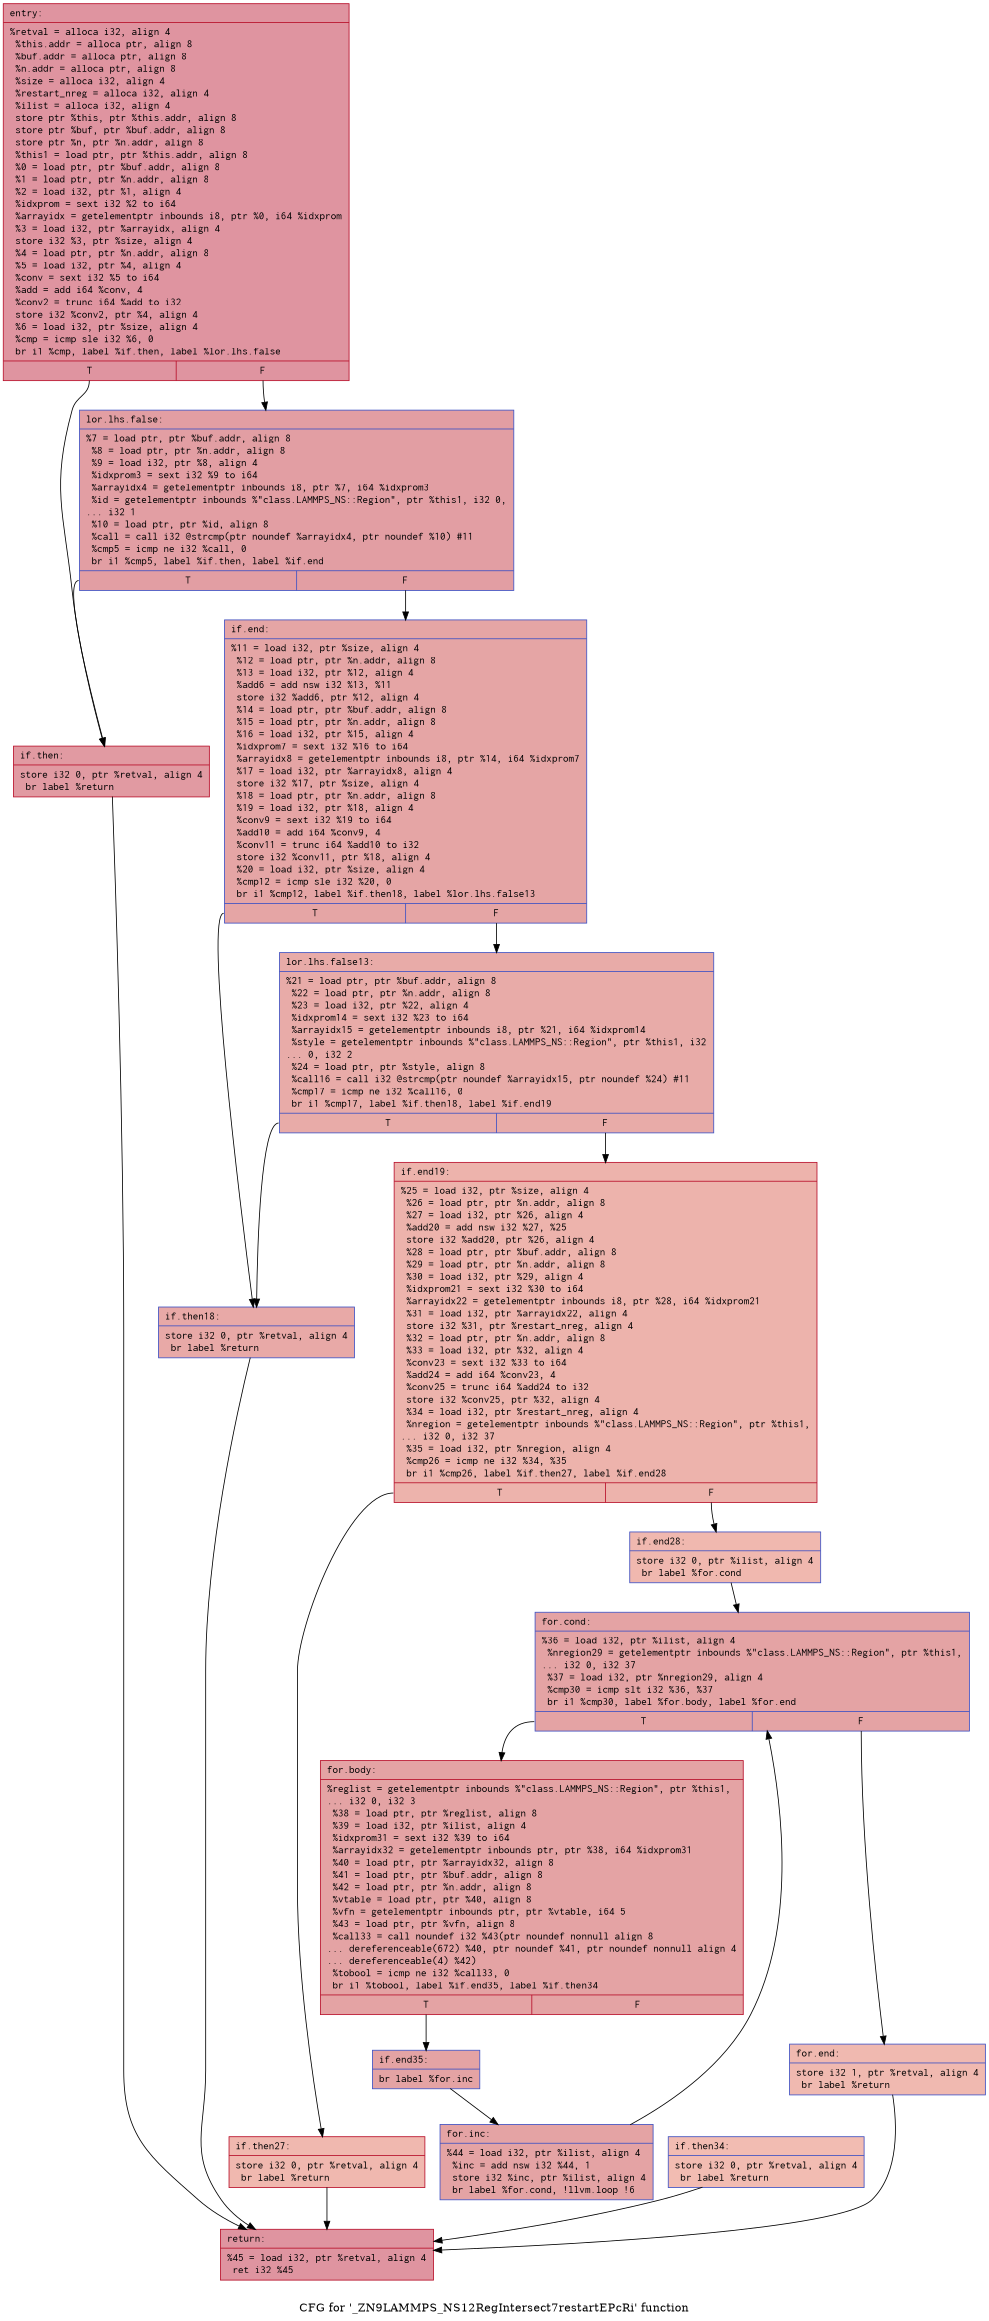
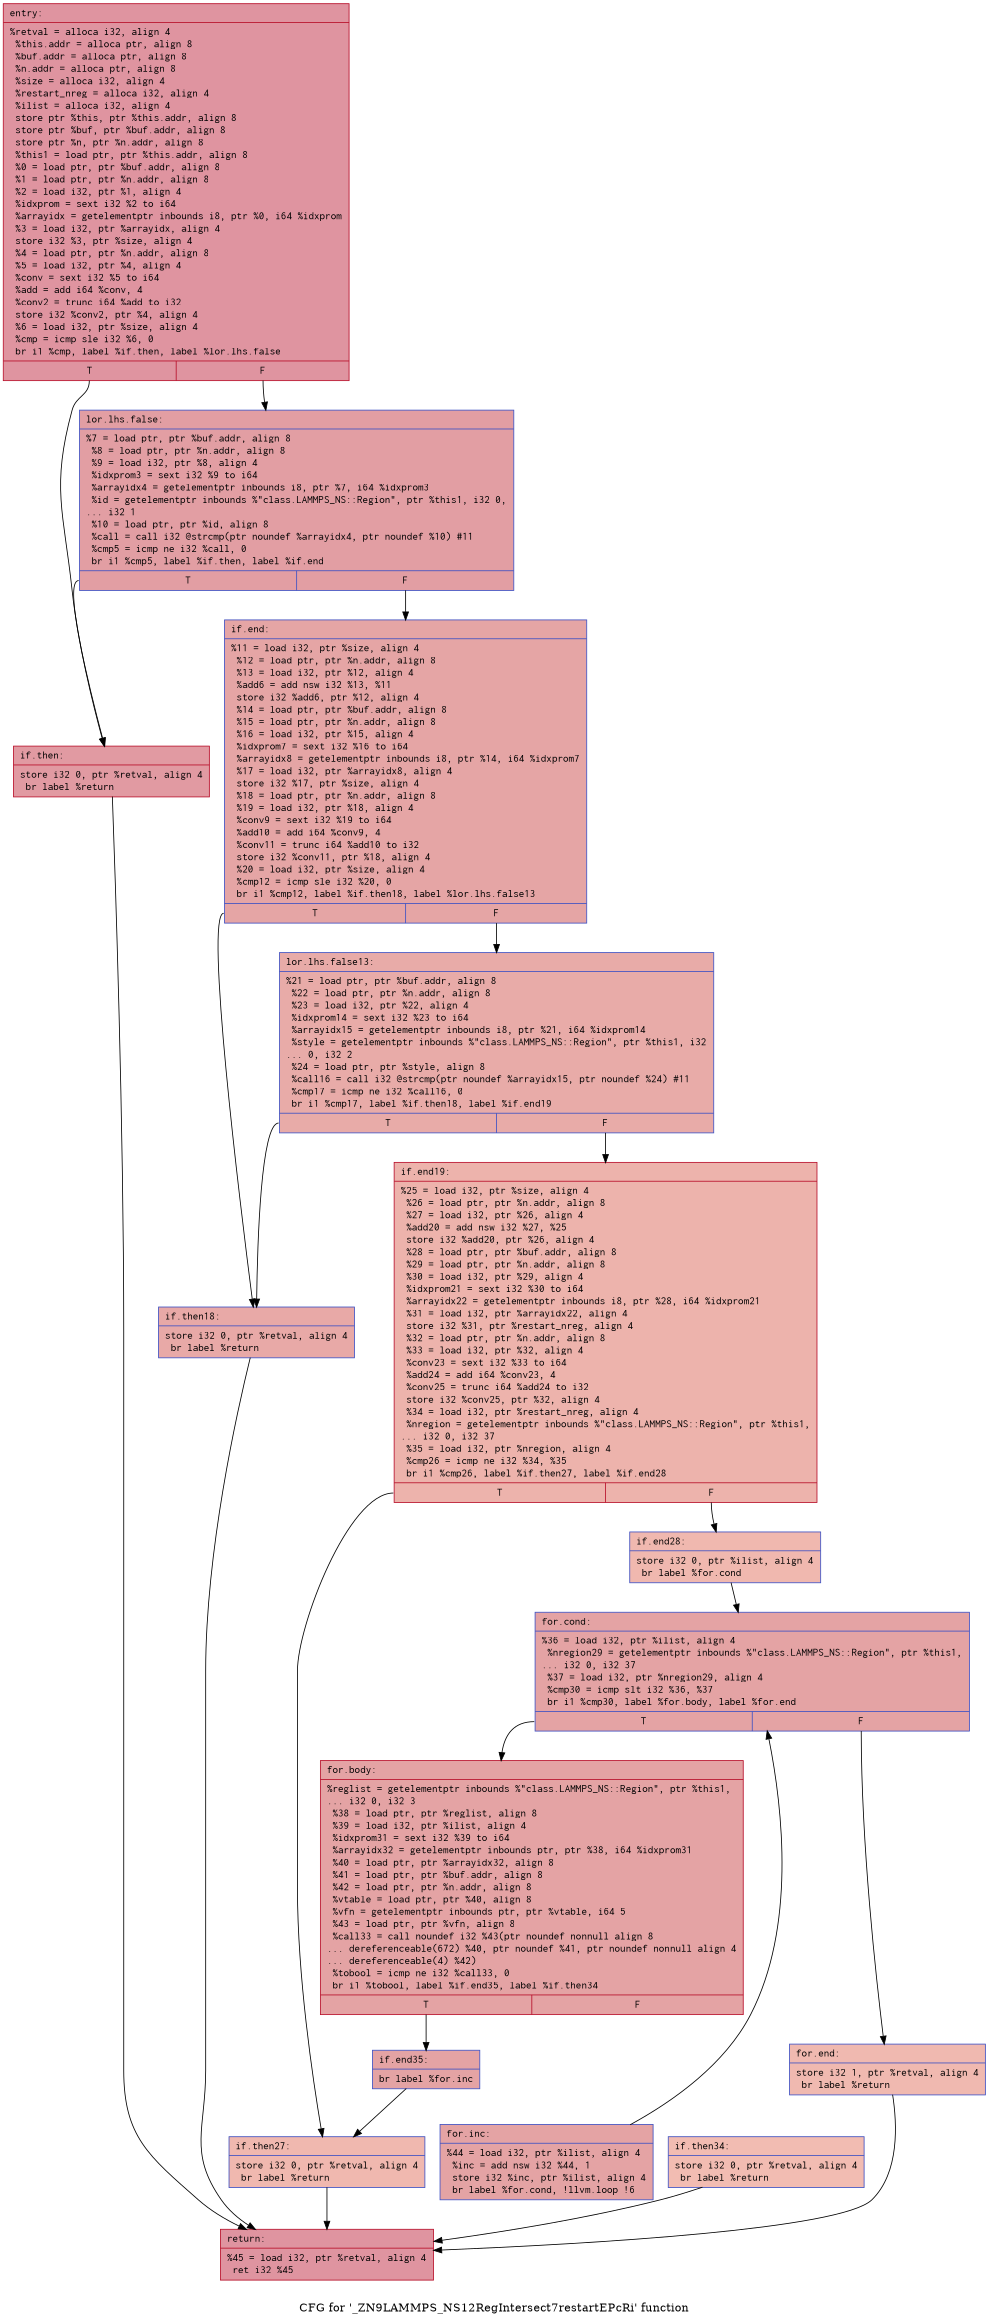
edge "if.end35:" -> "for.inc:": now "if.end35:" -> "if.then27:"
node "if.then27:": color #b70d28ff -> #3d50c3ff
